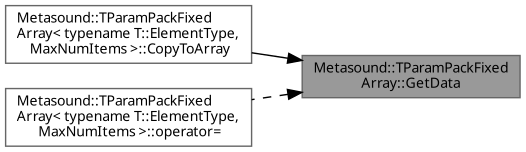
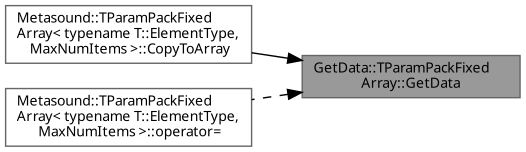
node "Metasound::TParamPackFixed Array::GetData": label "Metasound::TParamPackFixed Array::GetData" -> "GetData::TParamPackFixed Array::GetData"
